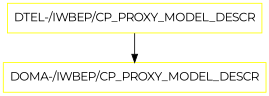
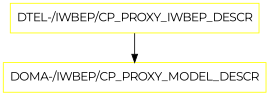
node "DTEL-/IWBEP/CP_PROXY_MODEL_DESCR": label "DTEL-/IWBEP/CP_PROXY_MODEL_DESCR" -> "DTEL-/IWBEP/CP_PROXY_IWBEP_DESCR"
